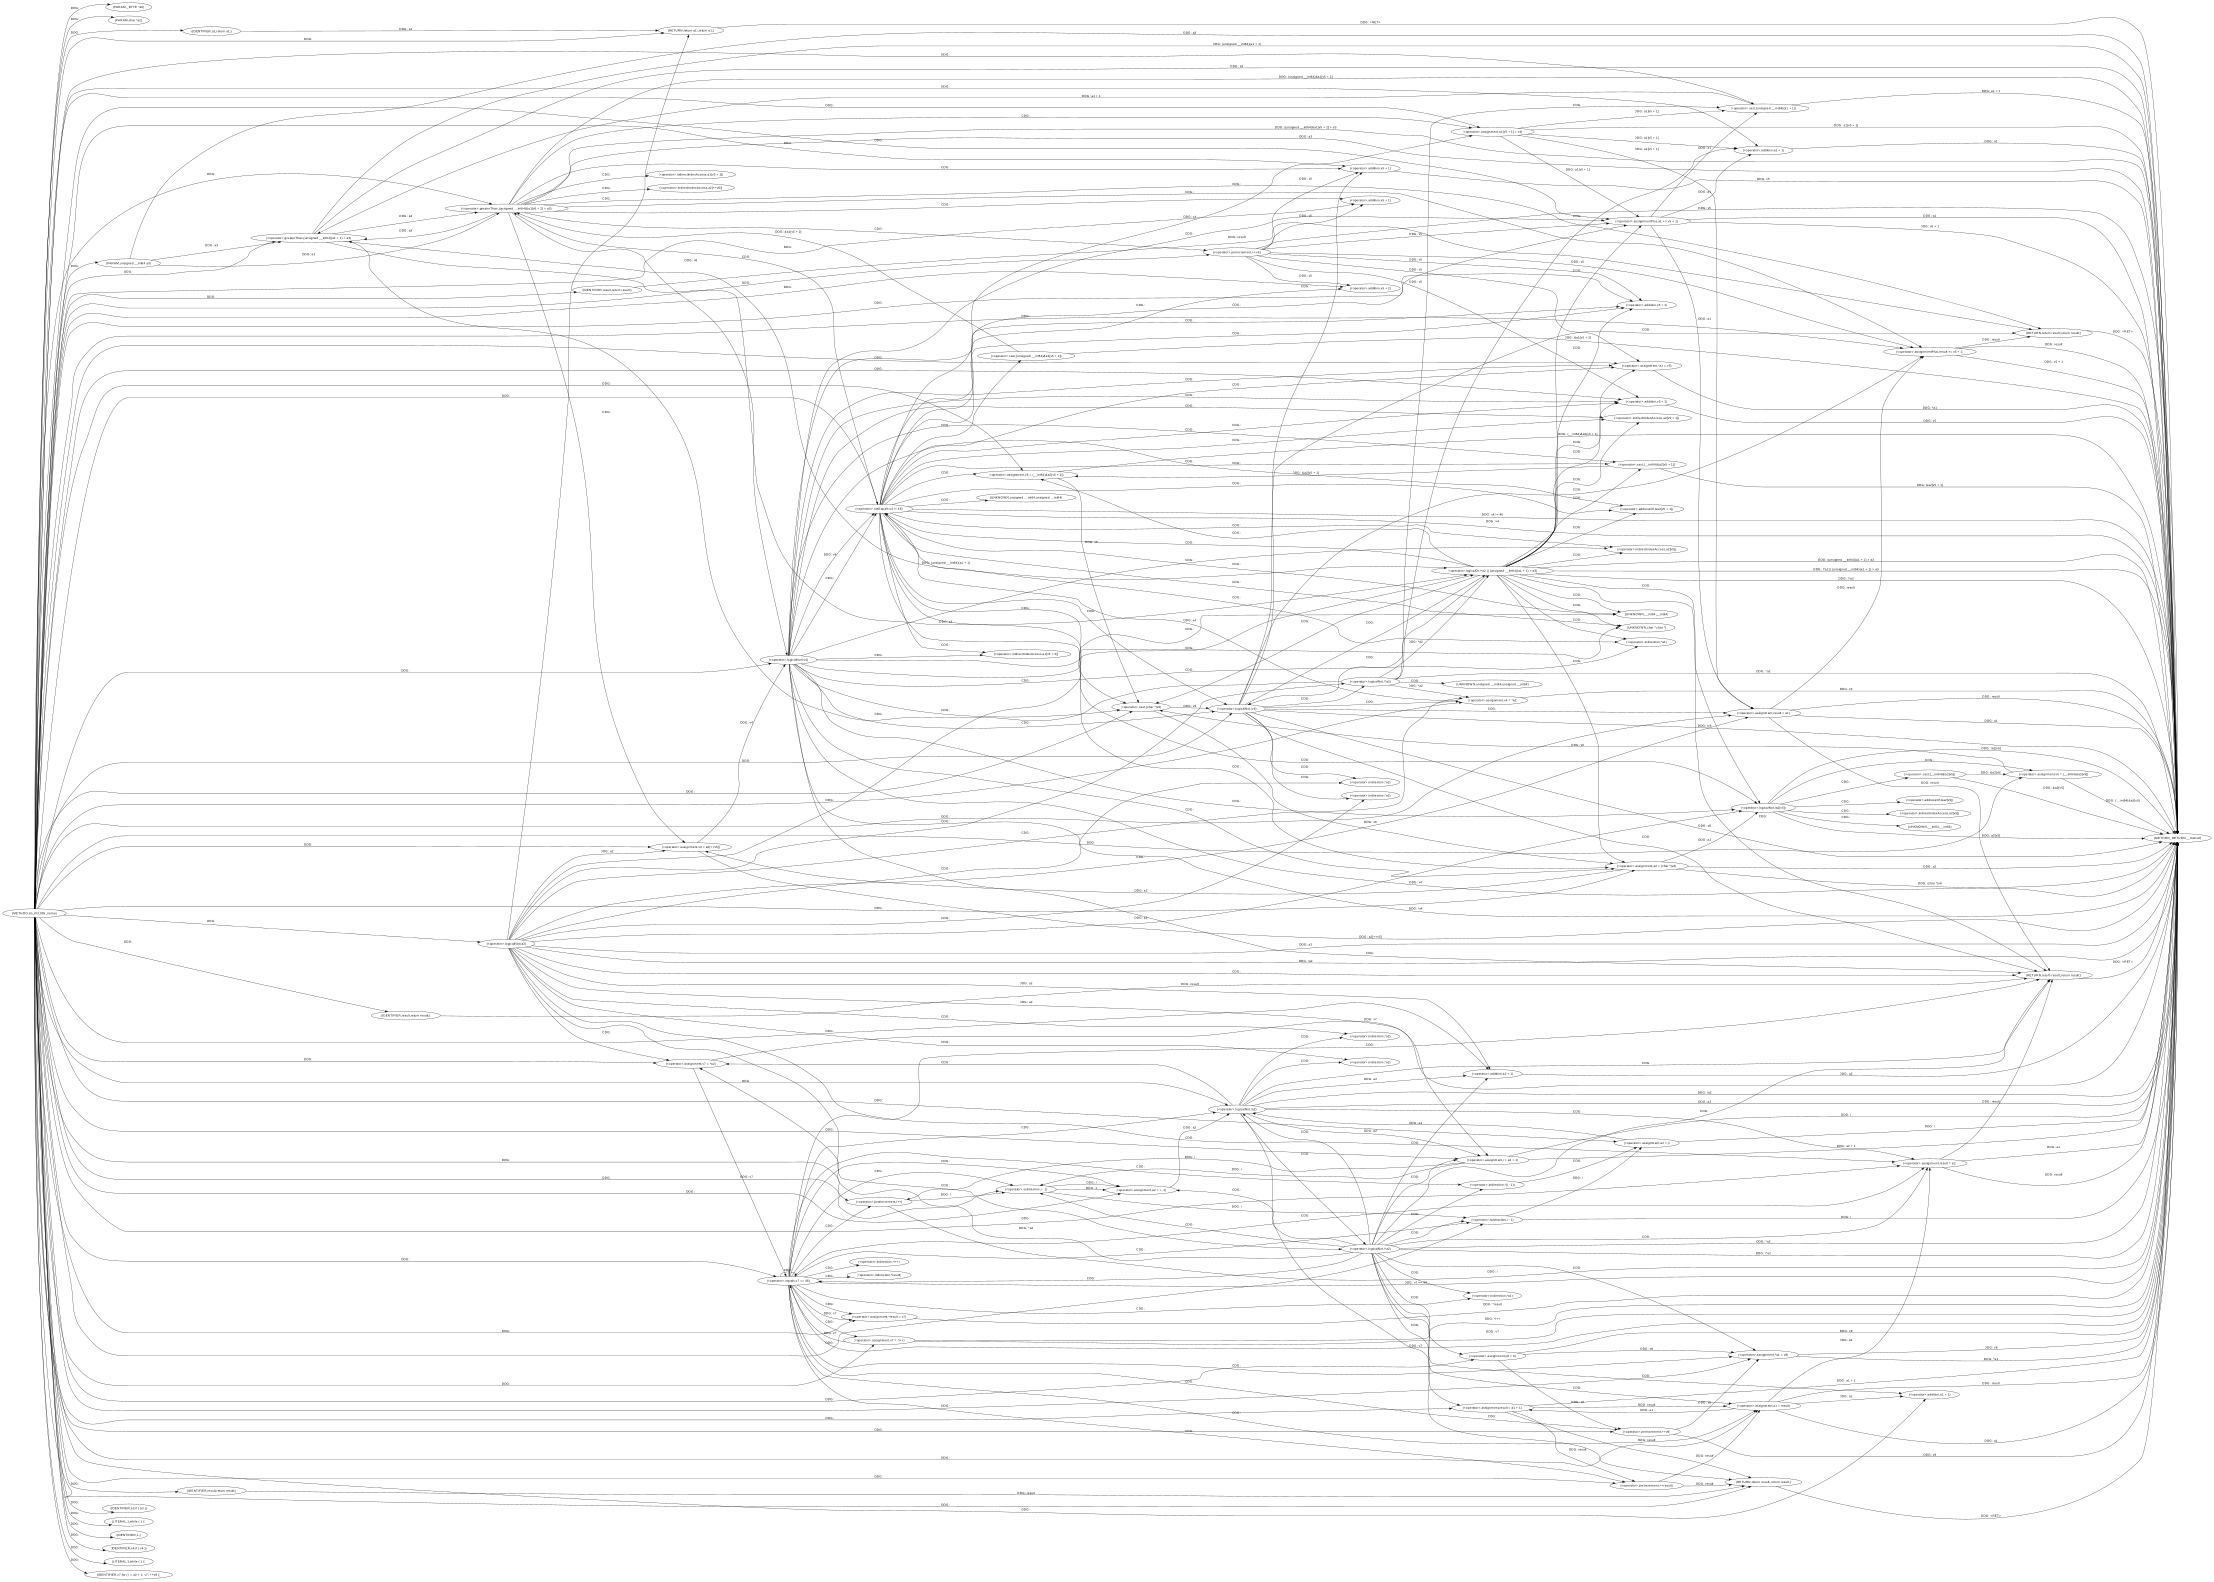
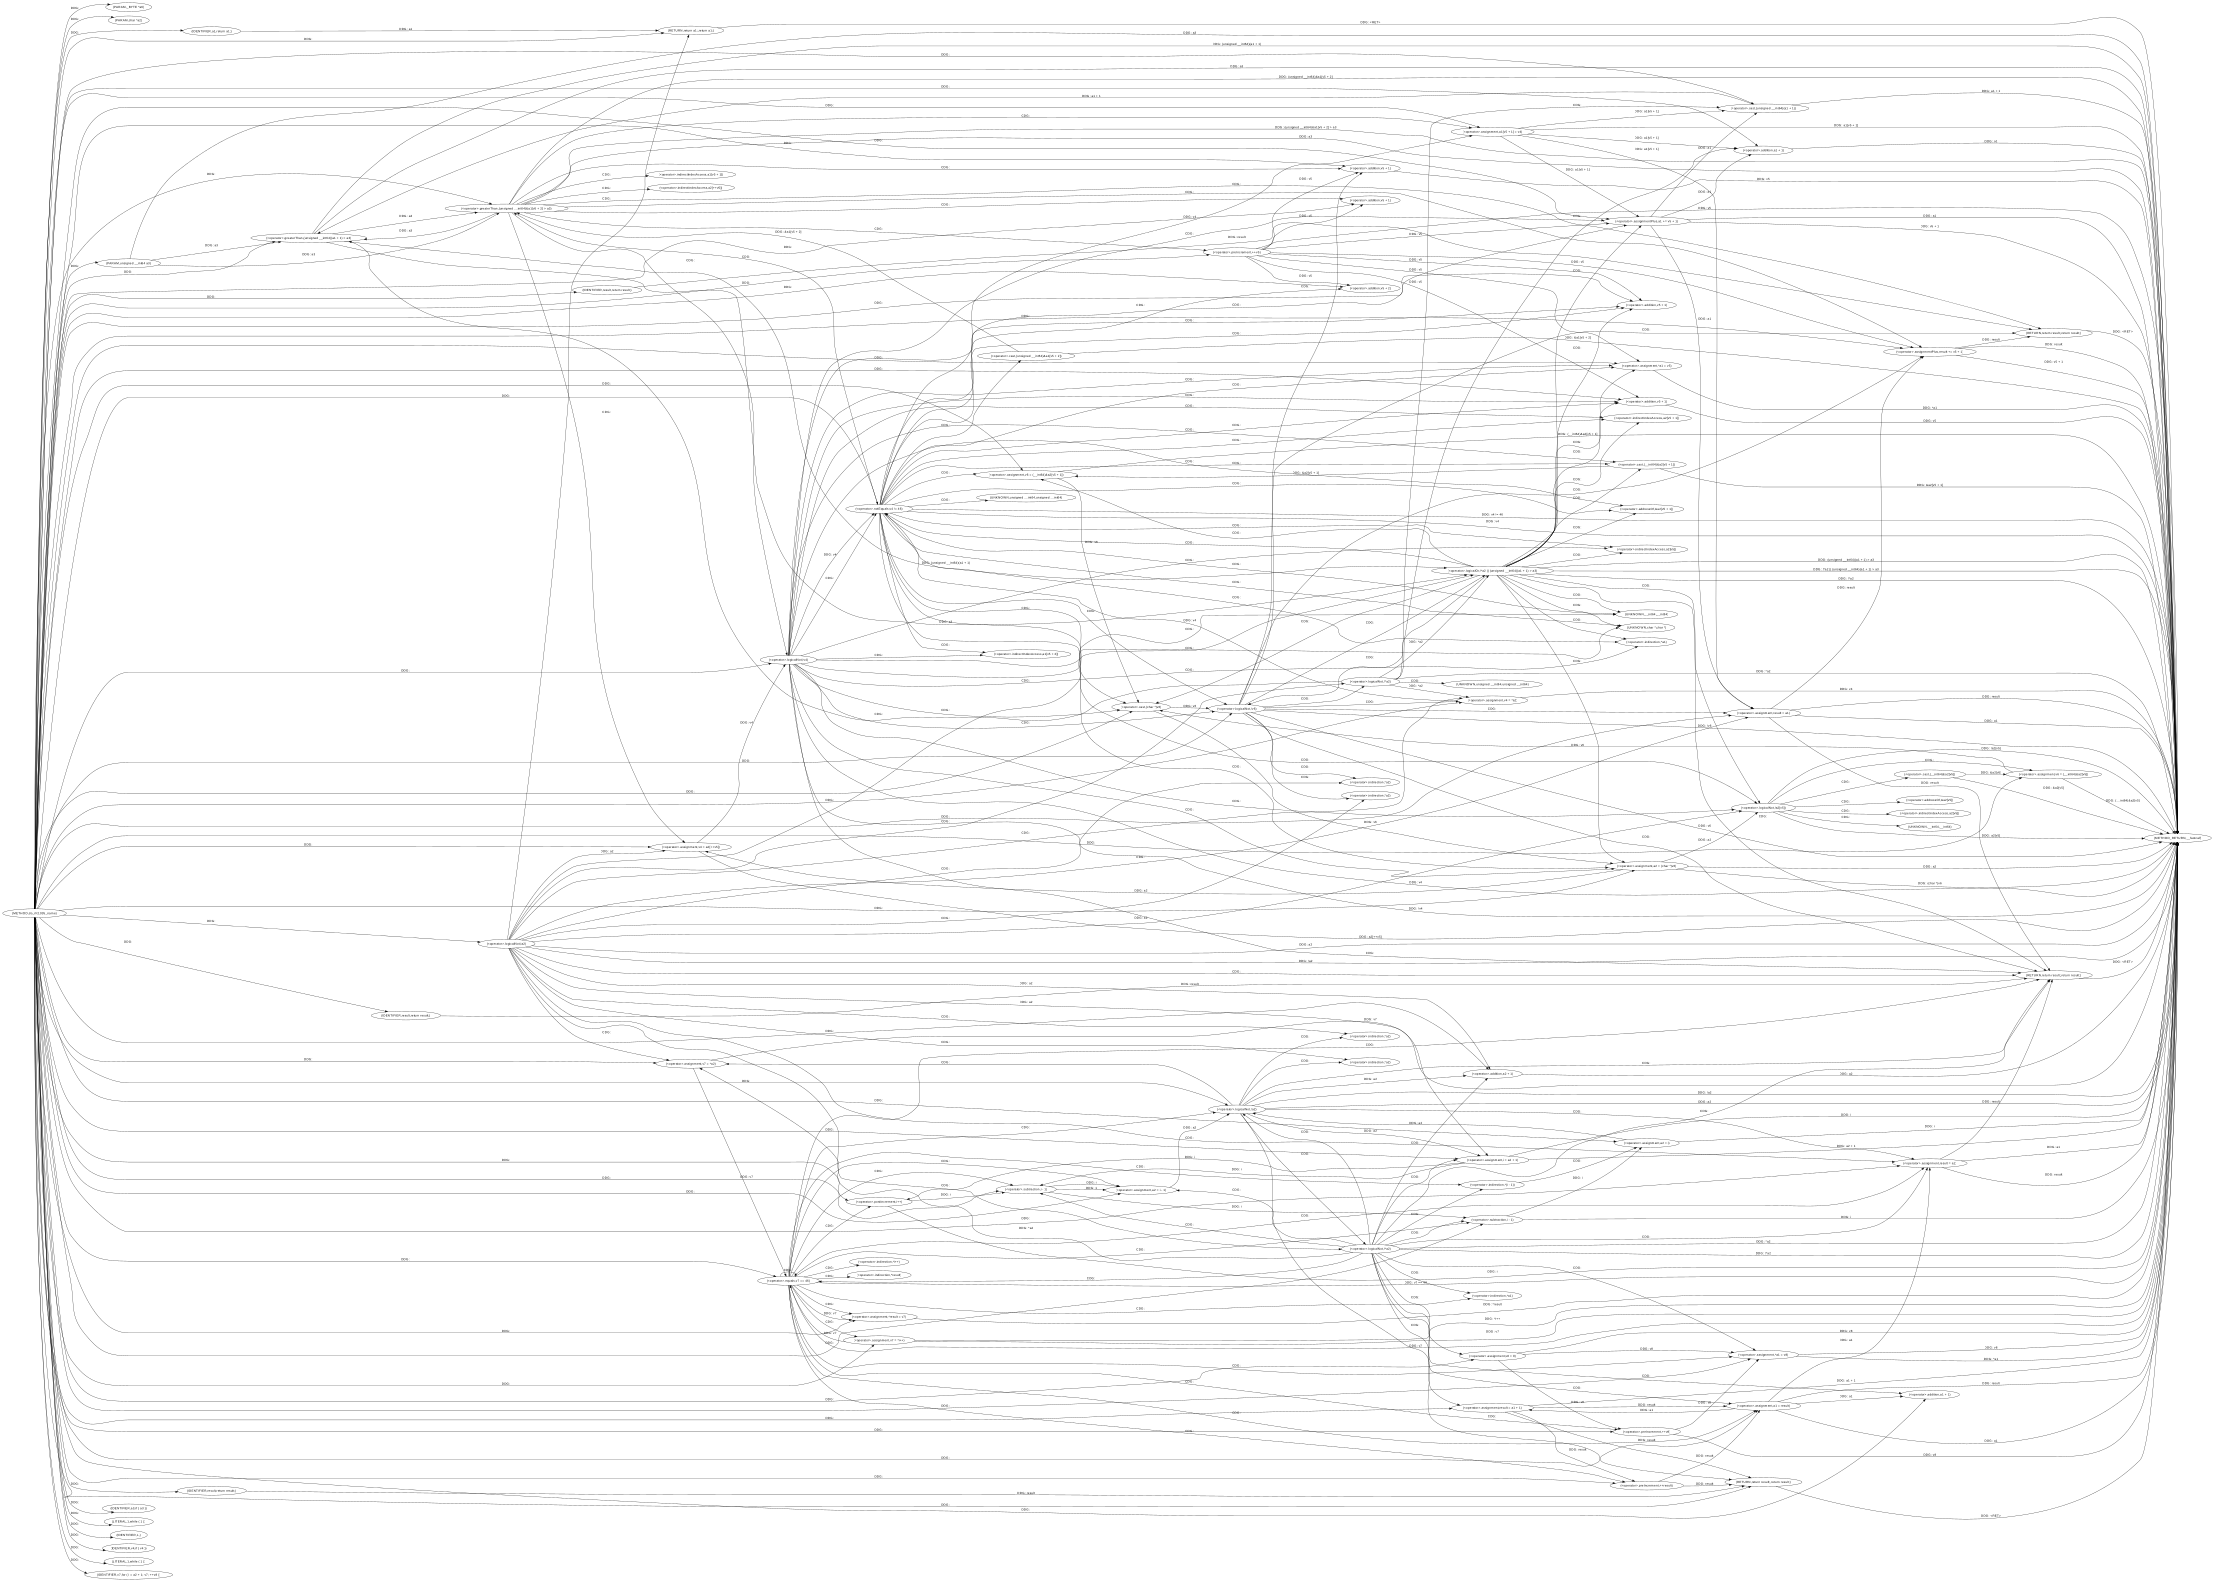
edge "(<operator>.greaterThan,(unsigned __int64)&a1[v5 + 2] > a3)" -> "(<operator>.logicalNot,!v4)": label "DDG: v8" -> "CDG: "
